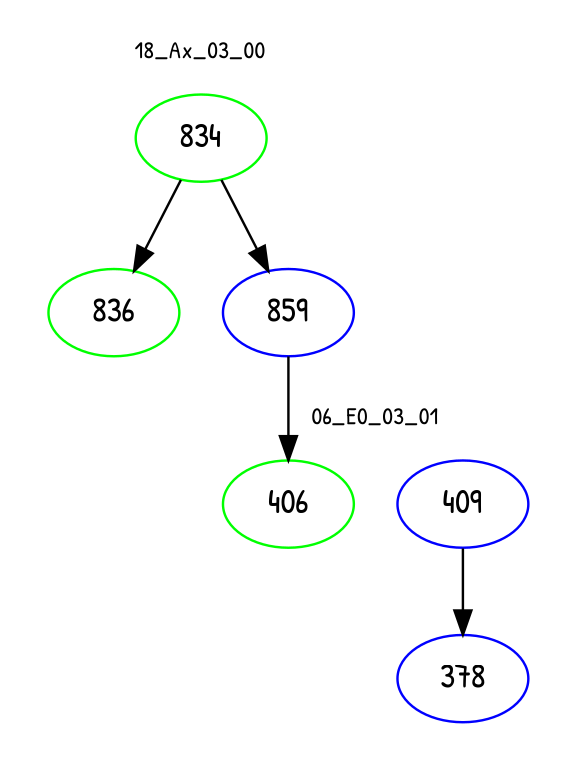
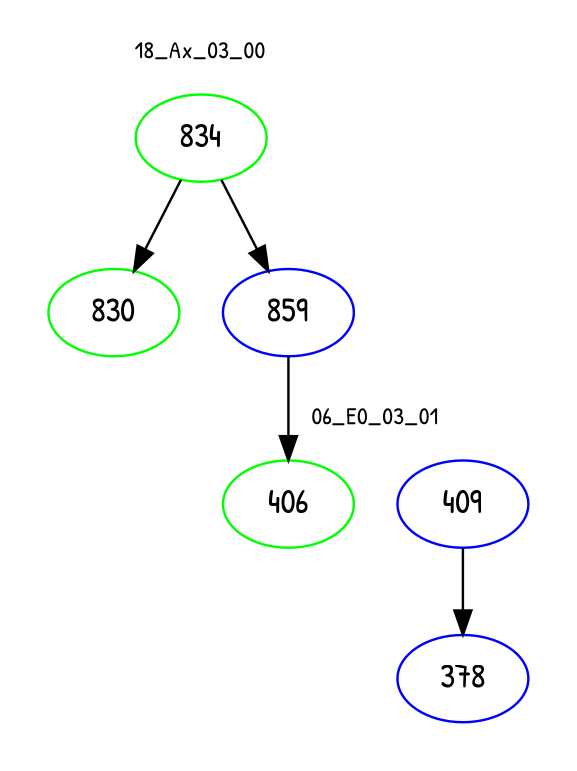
node "836": label "836" -> "830"
